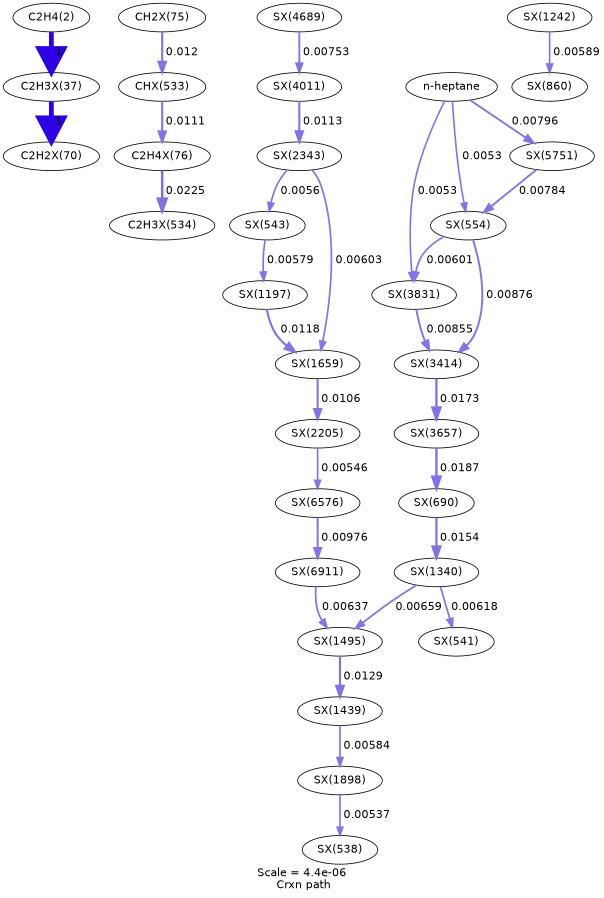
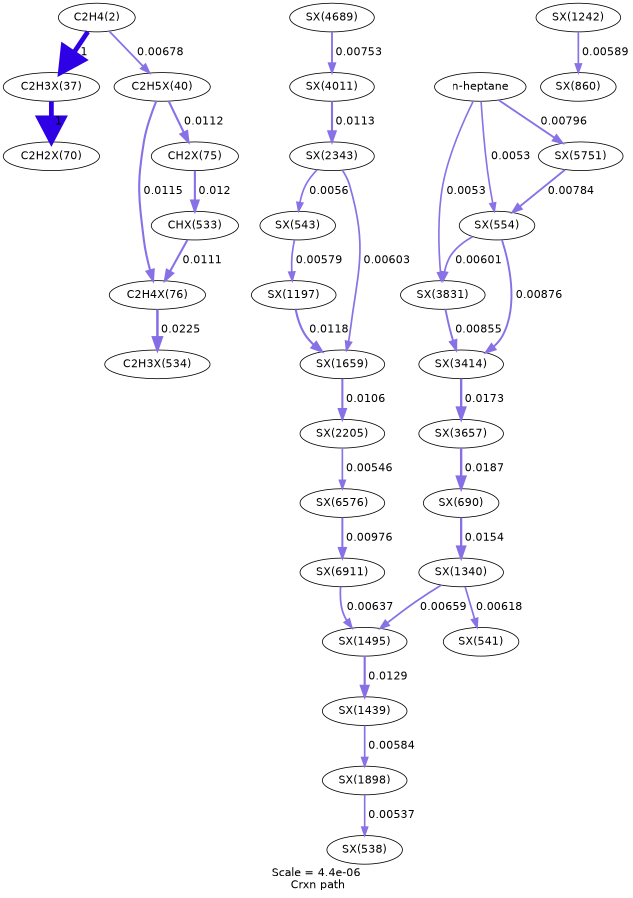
node "C2H5X(40)": added
